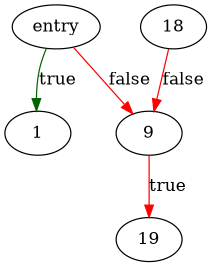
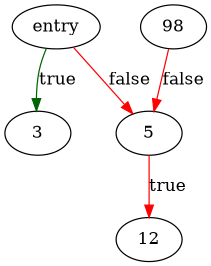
node "18": label "18" -> "98"
node "1": label "1" -> "3"
node "9": label "9" -> "5"
node "19": label "19" -> "12"
